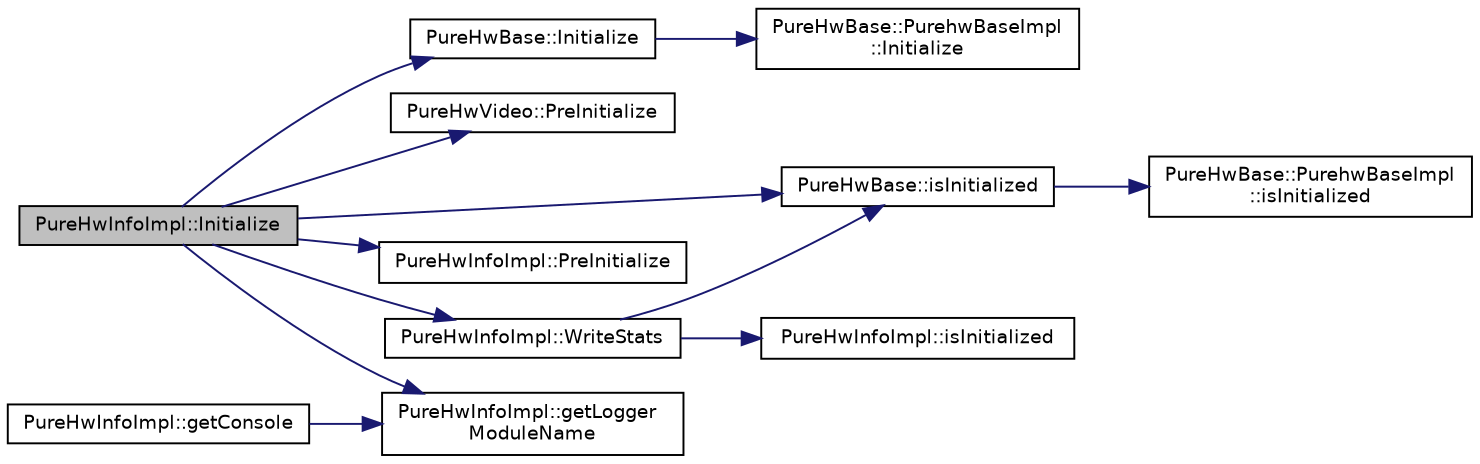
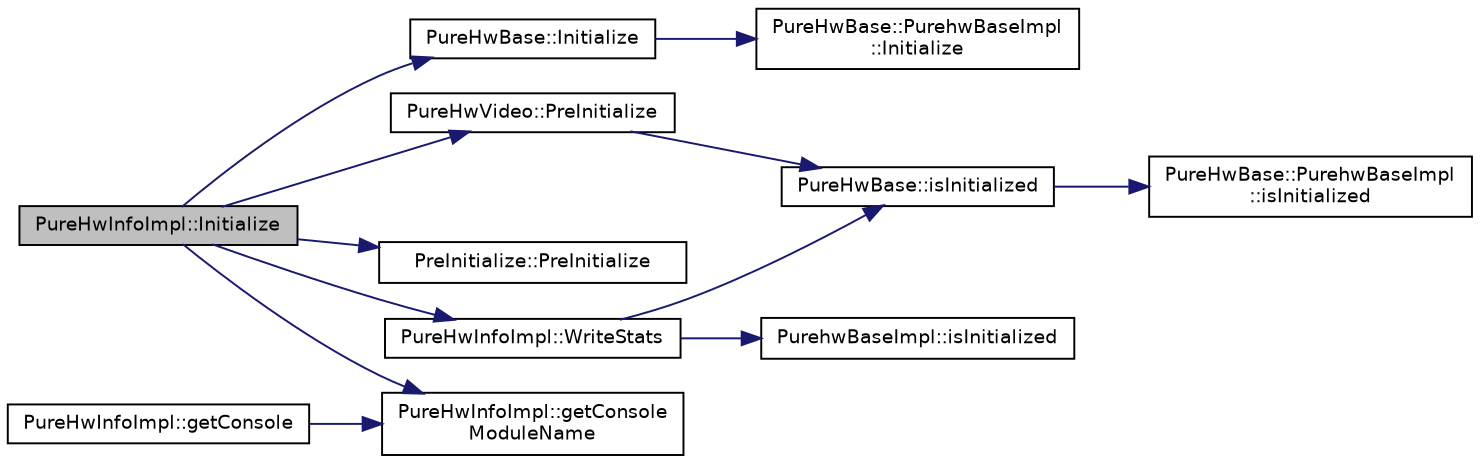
edge "PureHwInfoImpl::Initialize" -> "PureHwBase::isInitialized": now "PureHwVideo::PreInitialize" -> "PureHwBase::isInitialized"
node "PureHwInfoImpl::PreInitialize": label "PureHwInfoImpl::PreInitialize" -> "PreInitialize::PreInitialize"
node "PureHwInfoImpl::isInitialized": label "PureHwInfoImpl::isInitialized" -> "PurehwBaseImpl::isInitialized"
node "PureHwInfoImpl::getLogger ModuleName": label "PureHwInfoImpl::getLogger ModuleName" -> "PureHwInfoImpl::getConsole ModuleName"
